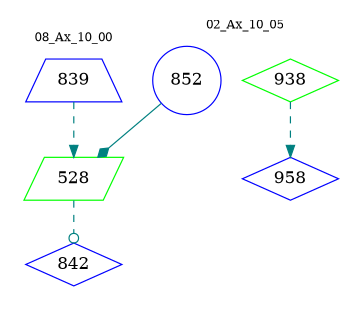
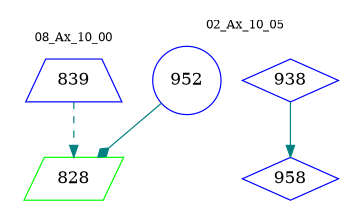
node "852": label "852" -> "952"
node "938": color green -> blue
edge "938" -> "958": style dashed -> solid
node "528": label "528" -> "828"
node "842": removed
